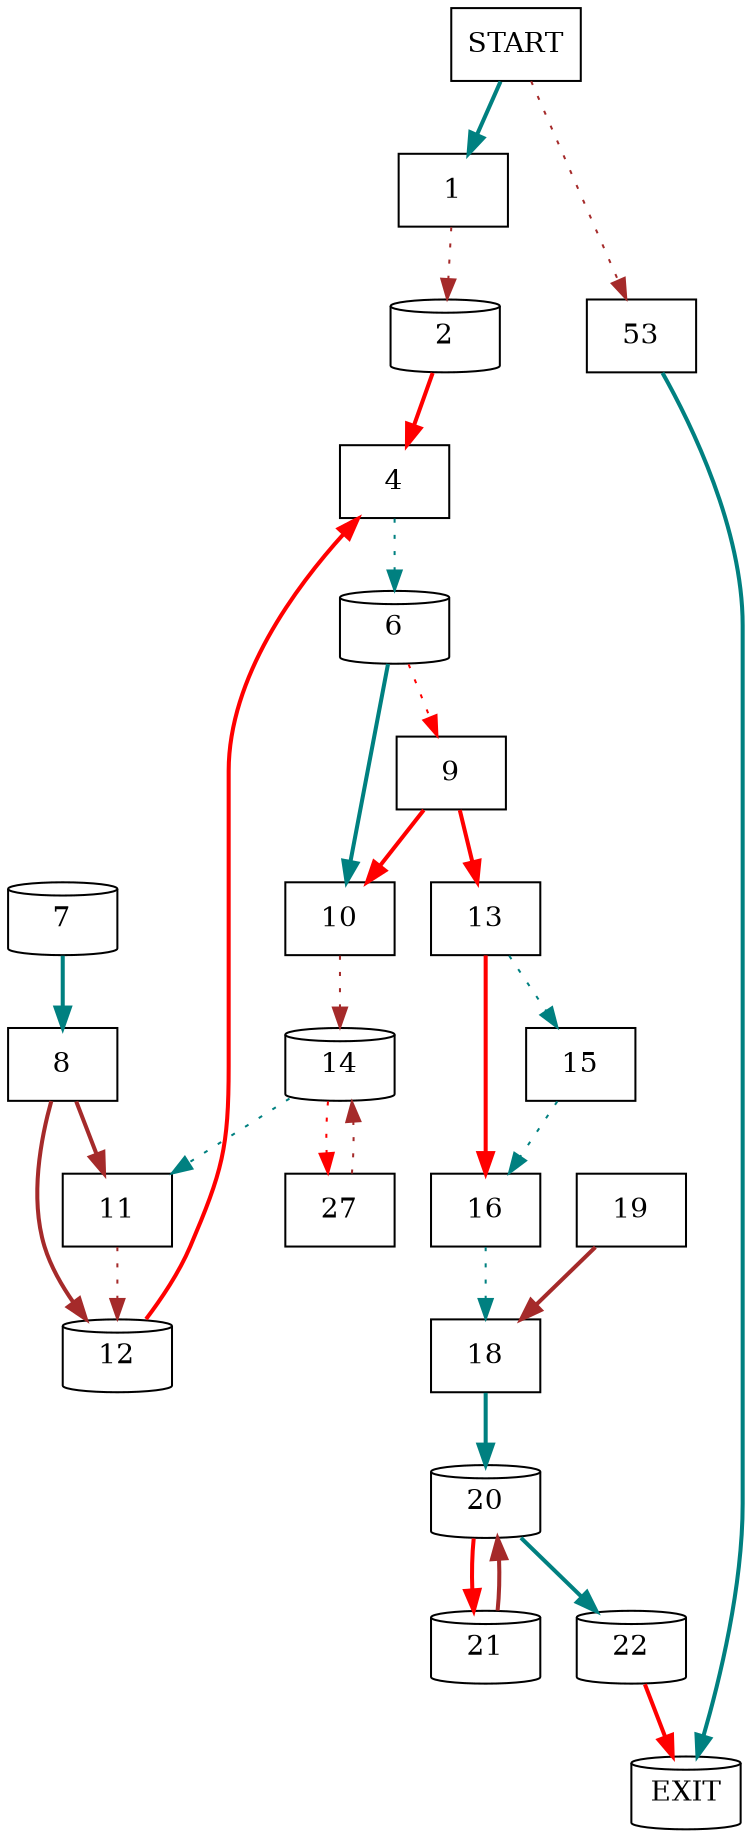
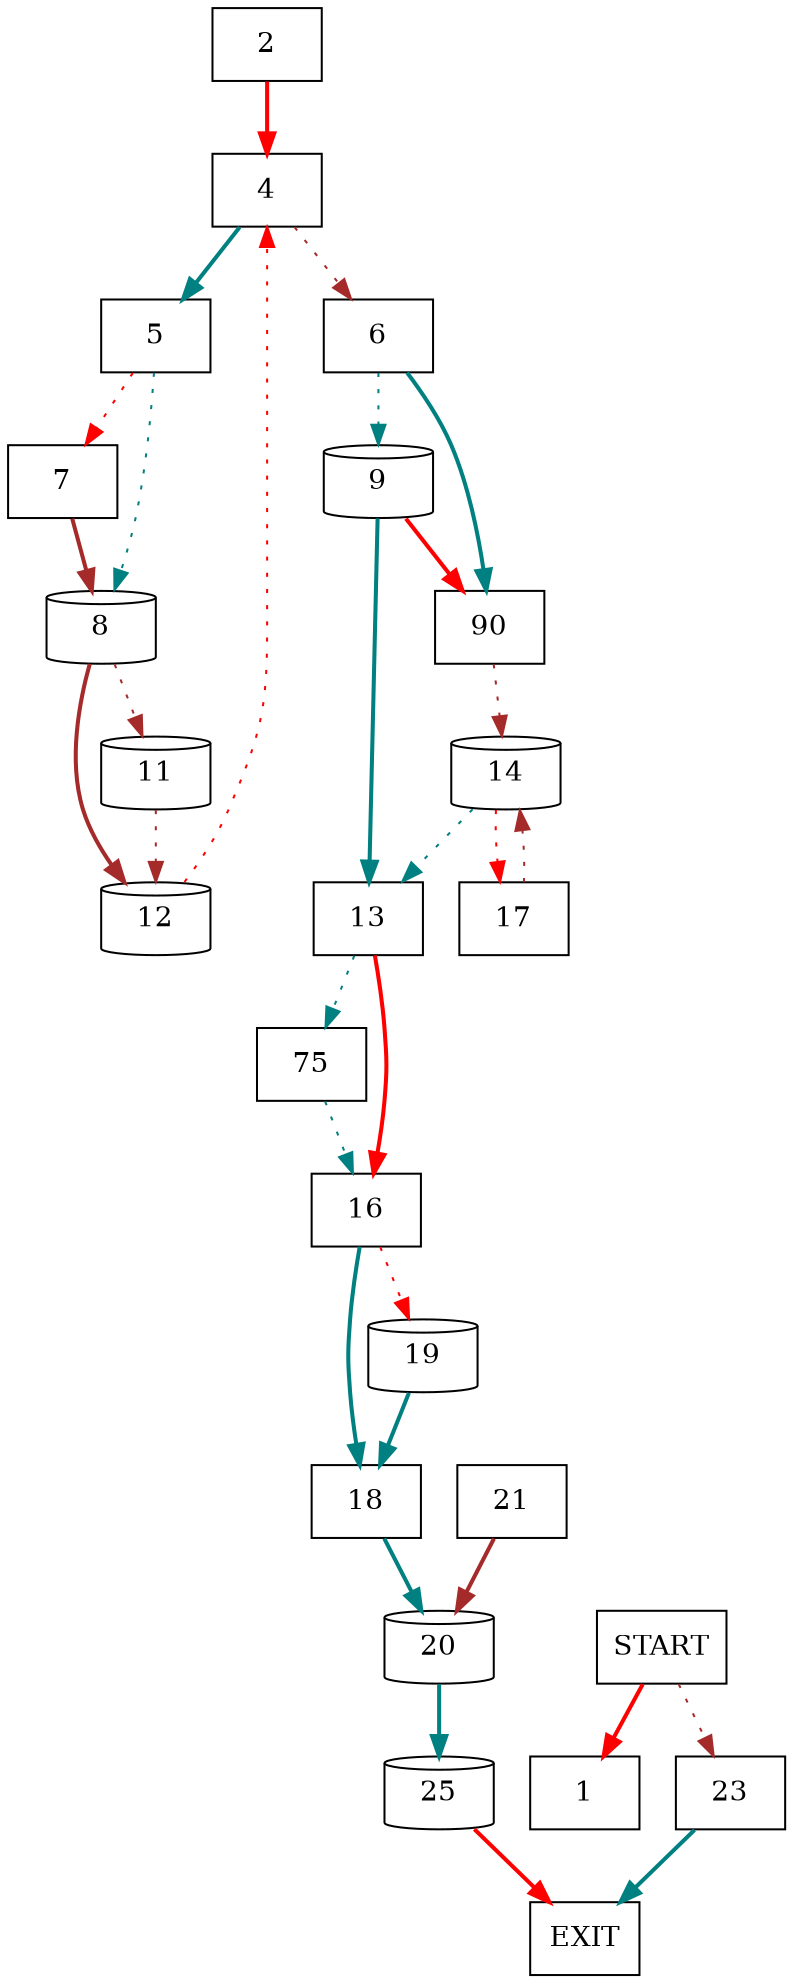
edge "START" -> "1": color teal -> red
edge "1" -> "2": removed
node "5": added
node "2": shape cylinder -> box
node "53": label "53" -> "23"
edge "4" -> "6": color teal -> brown
node "6": shape cylinder -> box
edge "6" -> "9": color red -> teal
node "9": shape box -> cylinder
edge "9" -> "13": color red -> teal
node "7": shape cylinder -> box
node "10": label "10" -> "90"
edge "12" -> "4": style bold -> dotted
edge "7" -> "8": color teal -> brown
node "8": shape box -> cylinder
node "15": label "15" -> "75"
edge "8" -> "11": style bold -> dotted
edge "14" -> "11": now "14" -> "13"
node "11": shape box -> cylinder
node "27": label "27" -> "17"
node "19": shape box -> cylinder
edge "16" -> "18": style dotted -> bold
edge "16" -> "19": added
edge "19" -> "18": color brown -> teal
edge "20" -> "21": removed
node "21": shape cylinder -> box
node "22": label "22" -> "25"
node "EXIT": shape cylinder -> box
